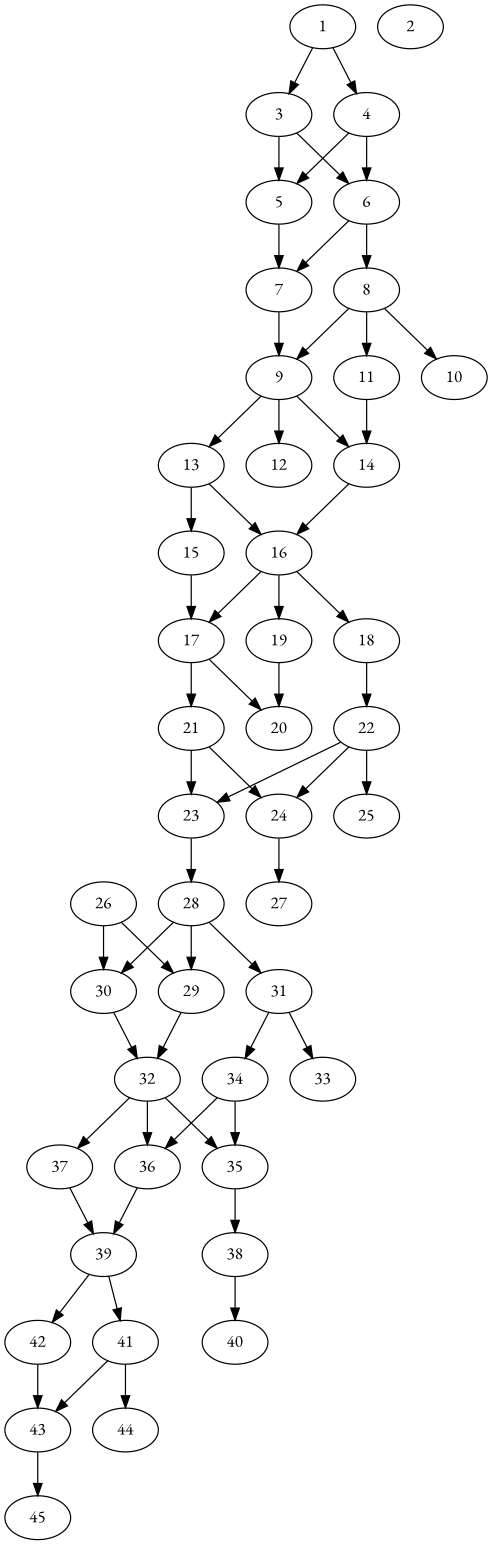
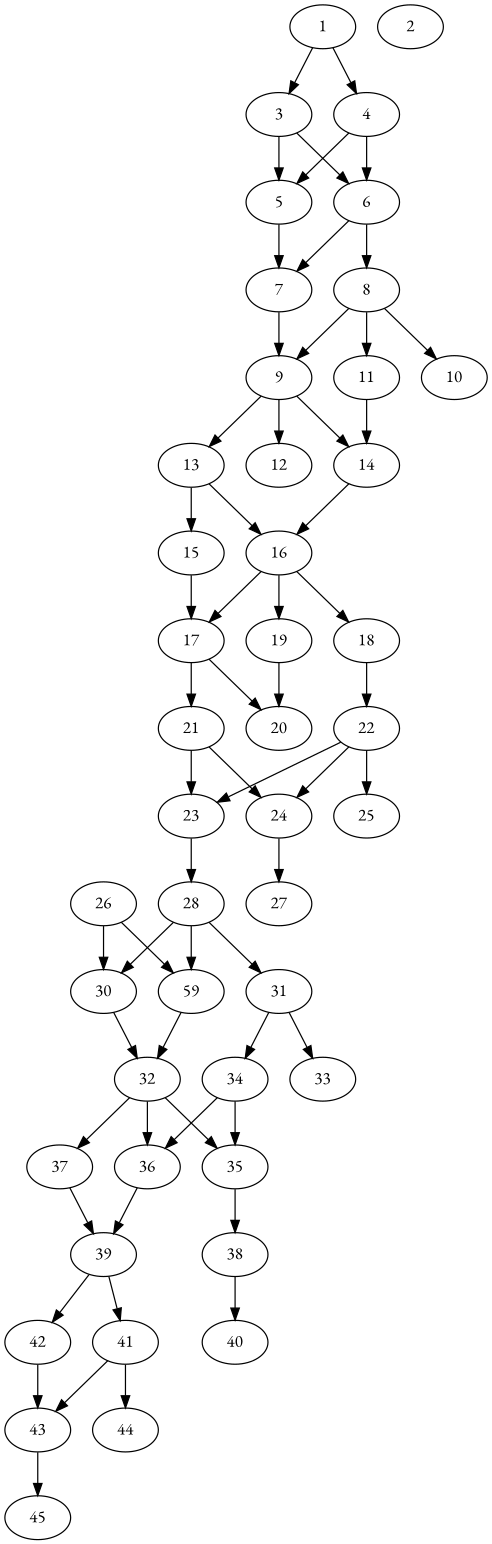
node "29": label "29" -> "59"
